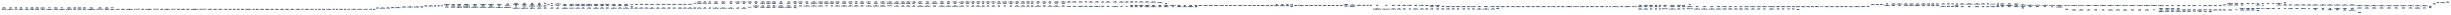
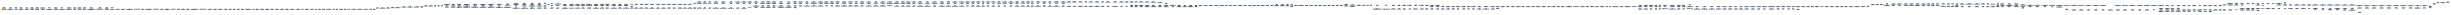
node "0x00401b3d movl $0x3b<UINT32>, 0x20(%esp)": removed
